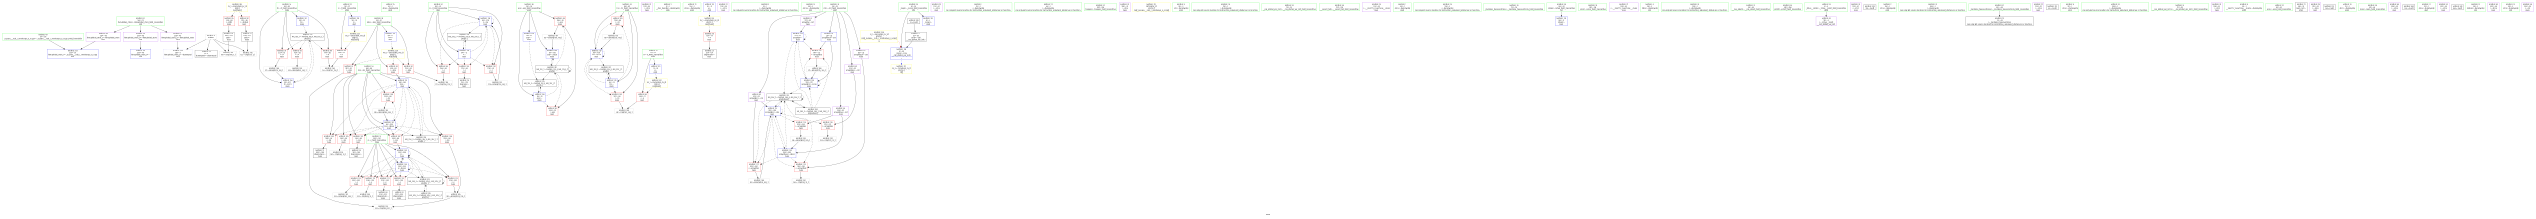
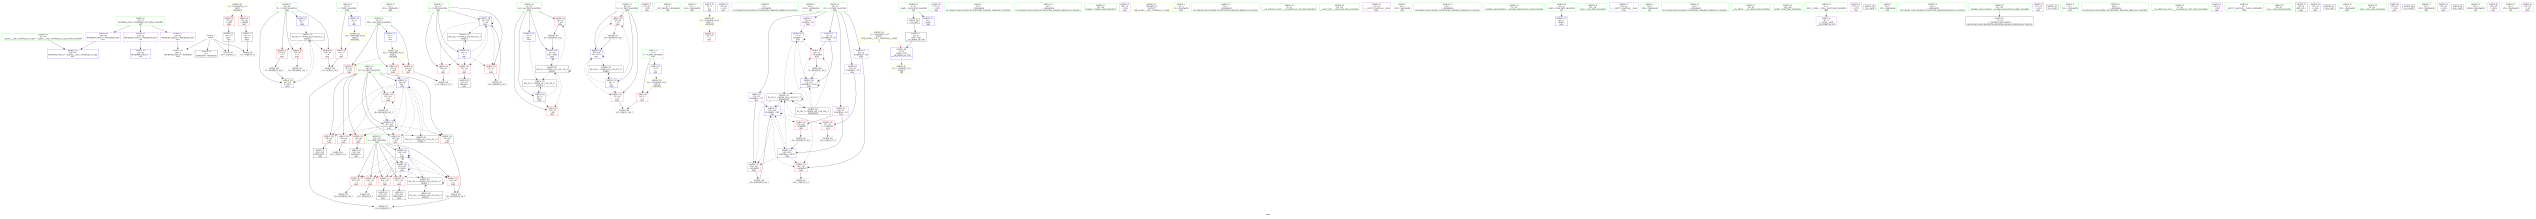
edge "NodeID: 24" -> "NodeID: 129": now "NodeID: 24" -> "NodeID: 258"
node "NodeID: 57": removed
edge "NodeID: 89" -> "NodeID: 90": now "NodeID: 28" -> "NodeID: 90"
